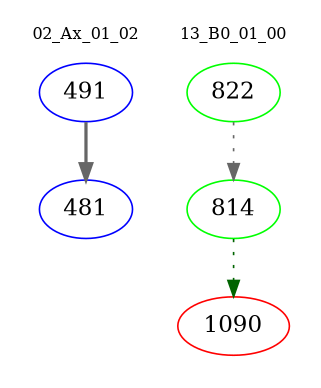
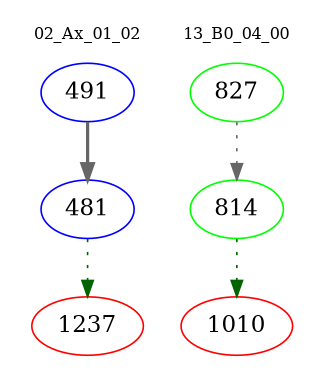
cluster "13_B0_01_00": label "13_B0_01_00" -> "13_B0_04_00"
node "822": label "822" -> "827"
node "1237": added
node "1090": label "1090" -> "1010"
